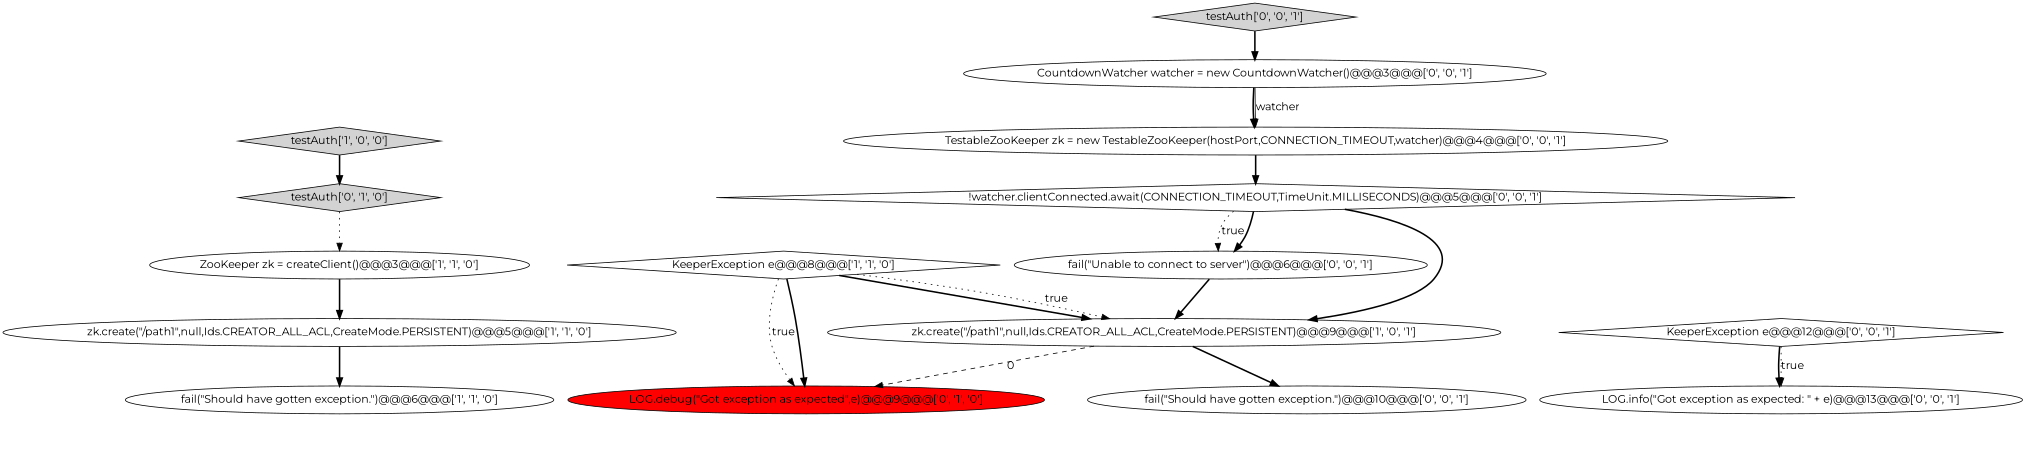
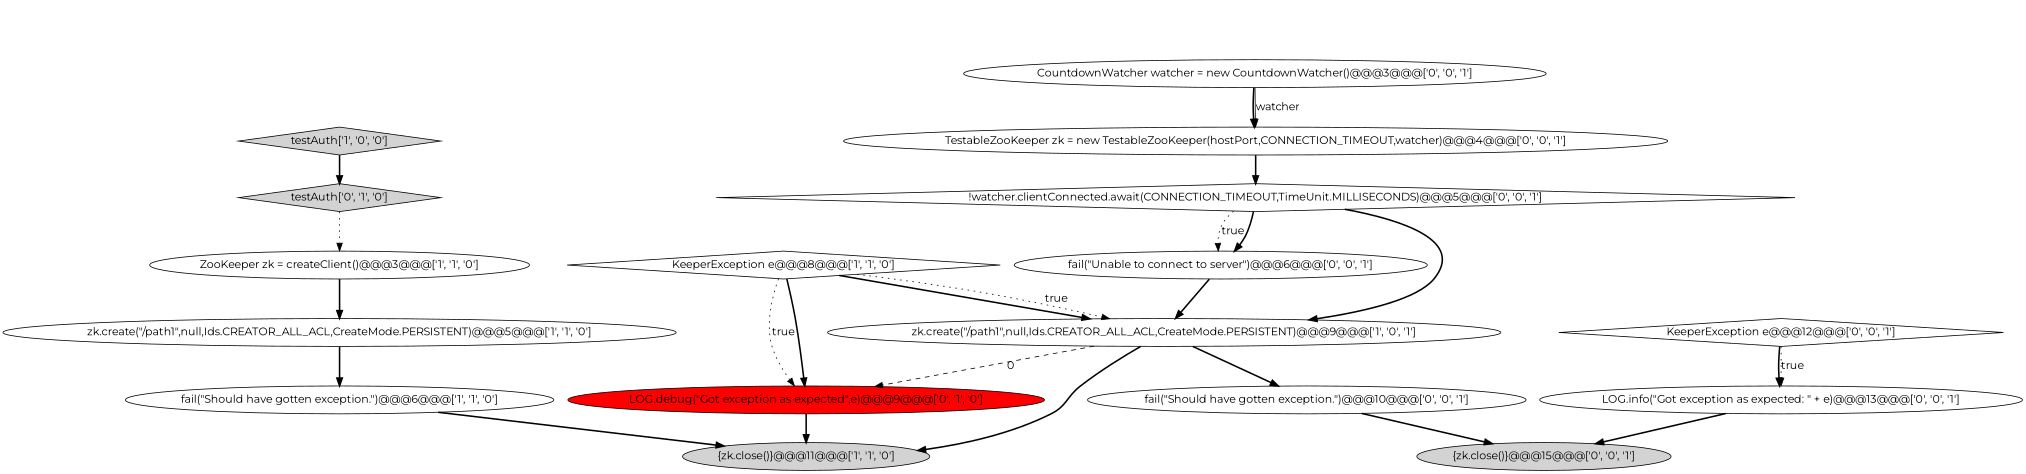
node "testAuth['0', '0', '1']": removed
node "{zk.close()}@@@11@@@['1', '1', '0']": added
node "{zk.close()}@@@15@@@['0', '0', '1']": added
